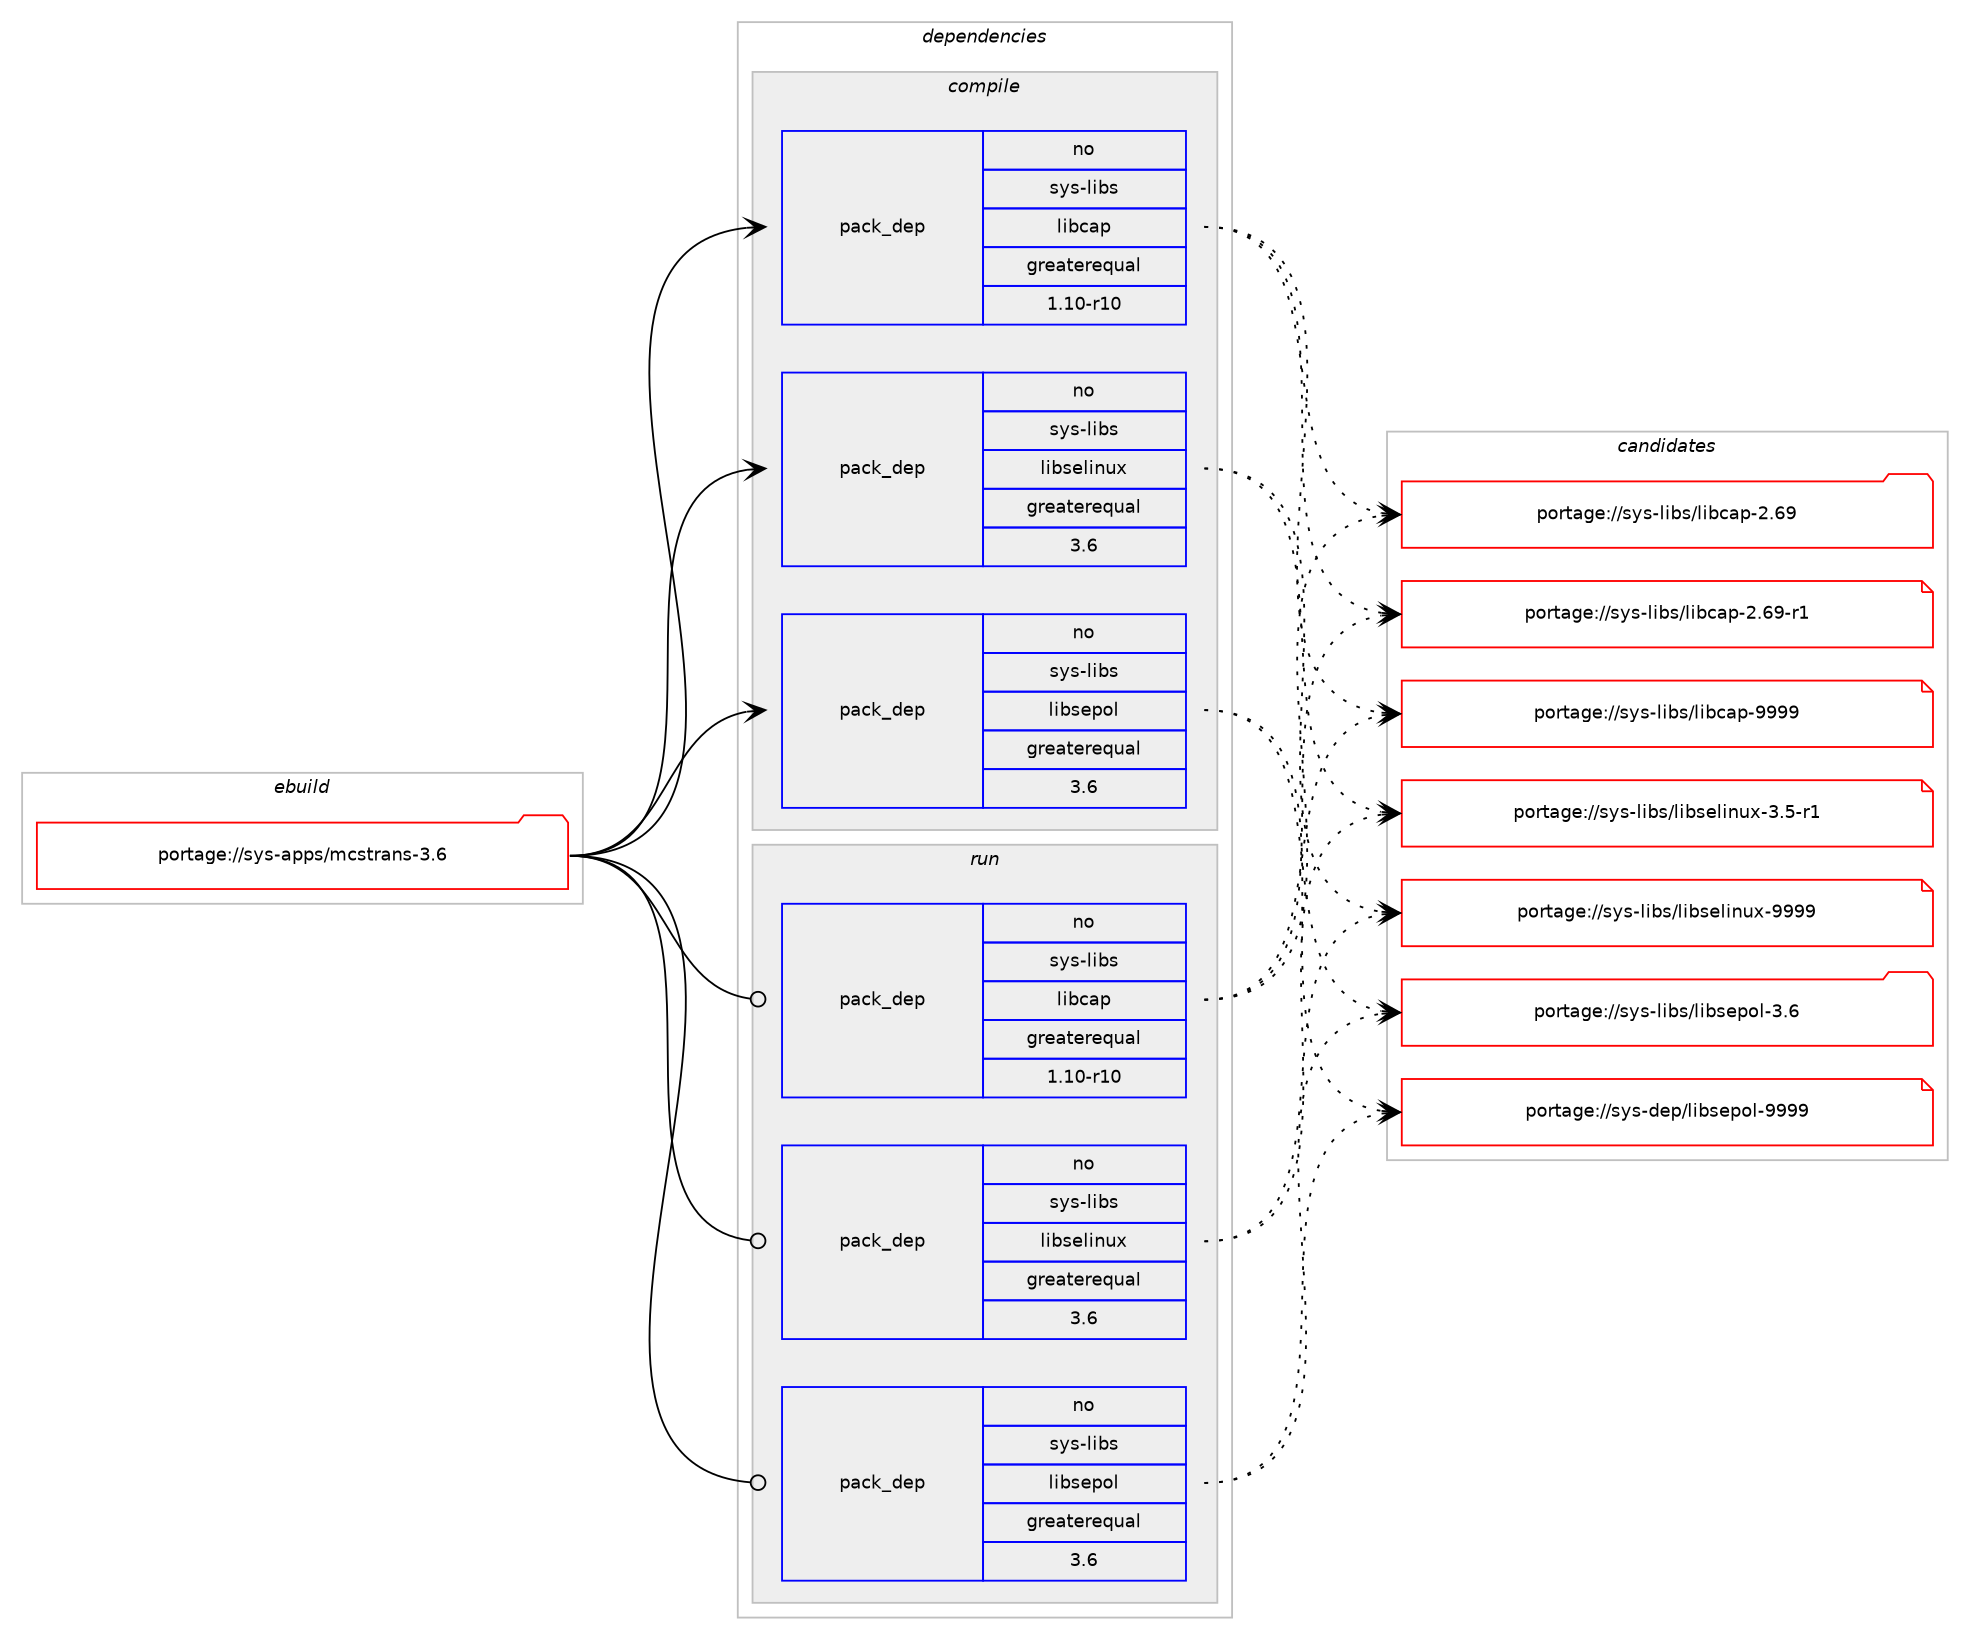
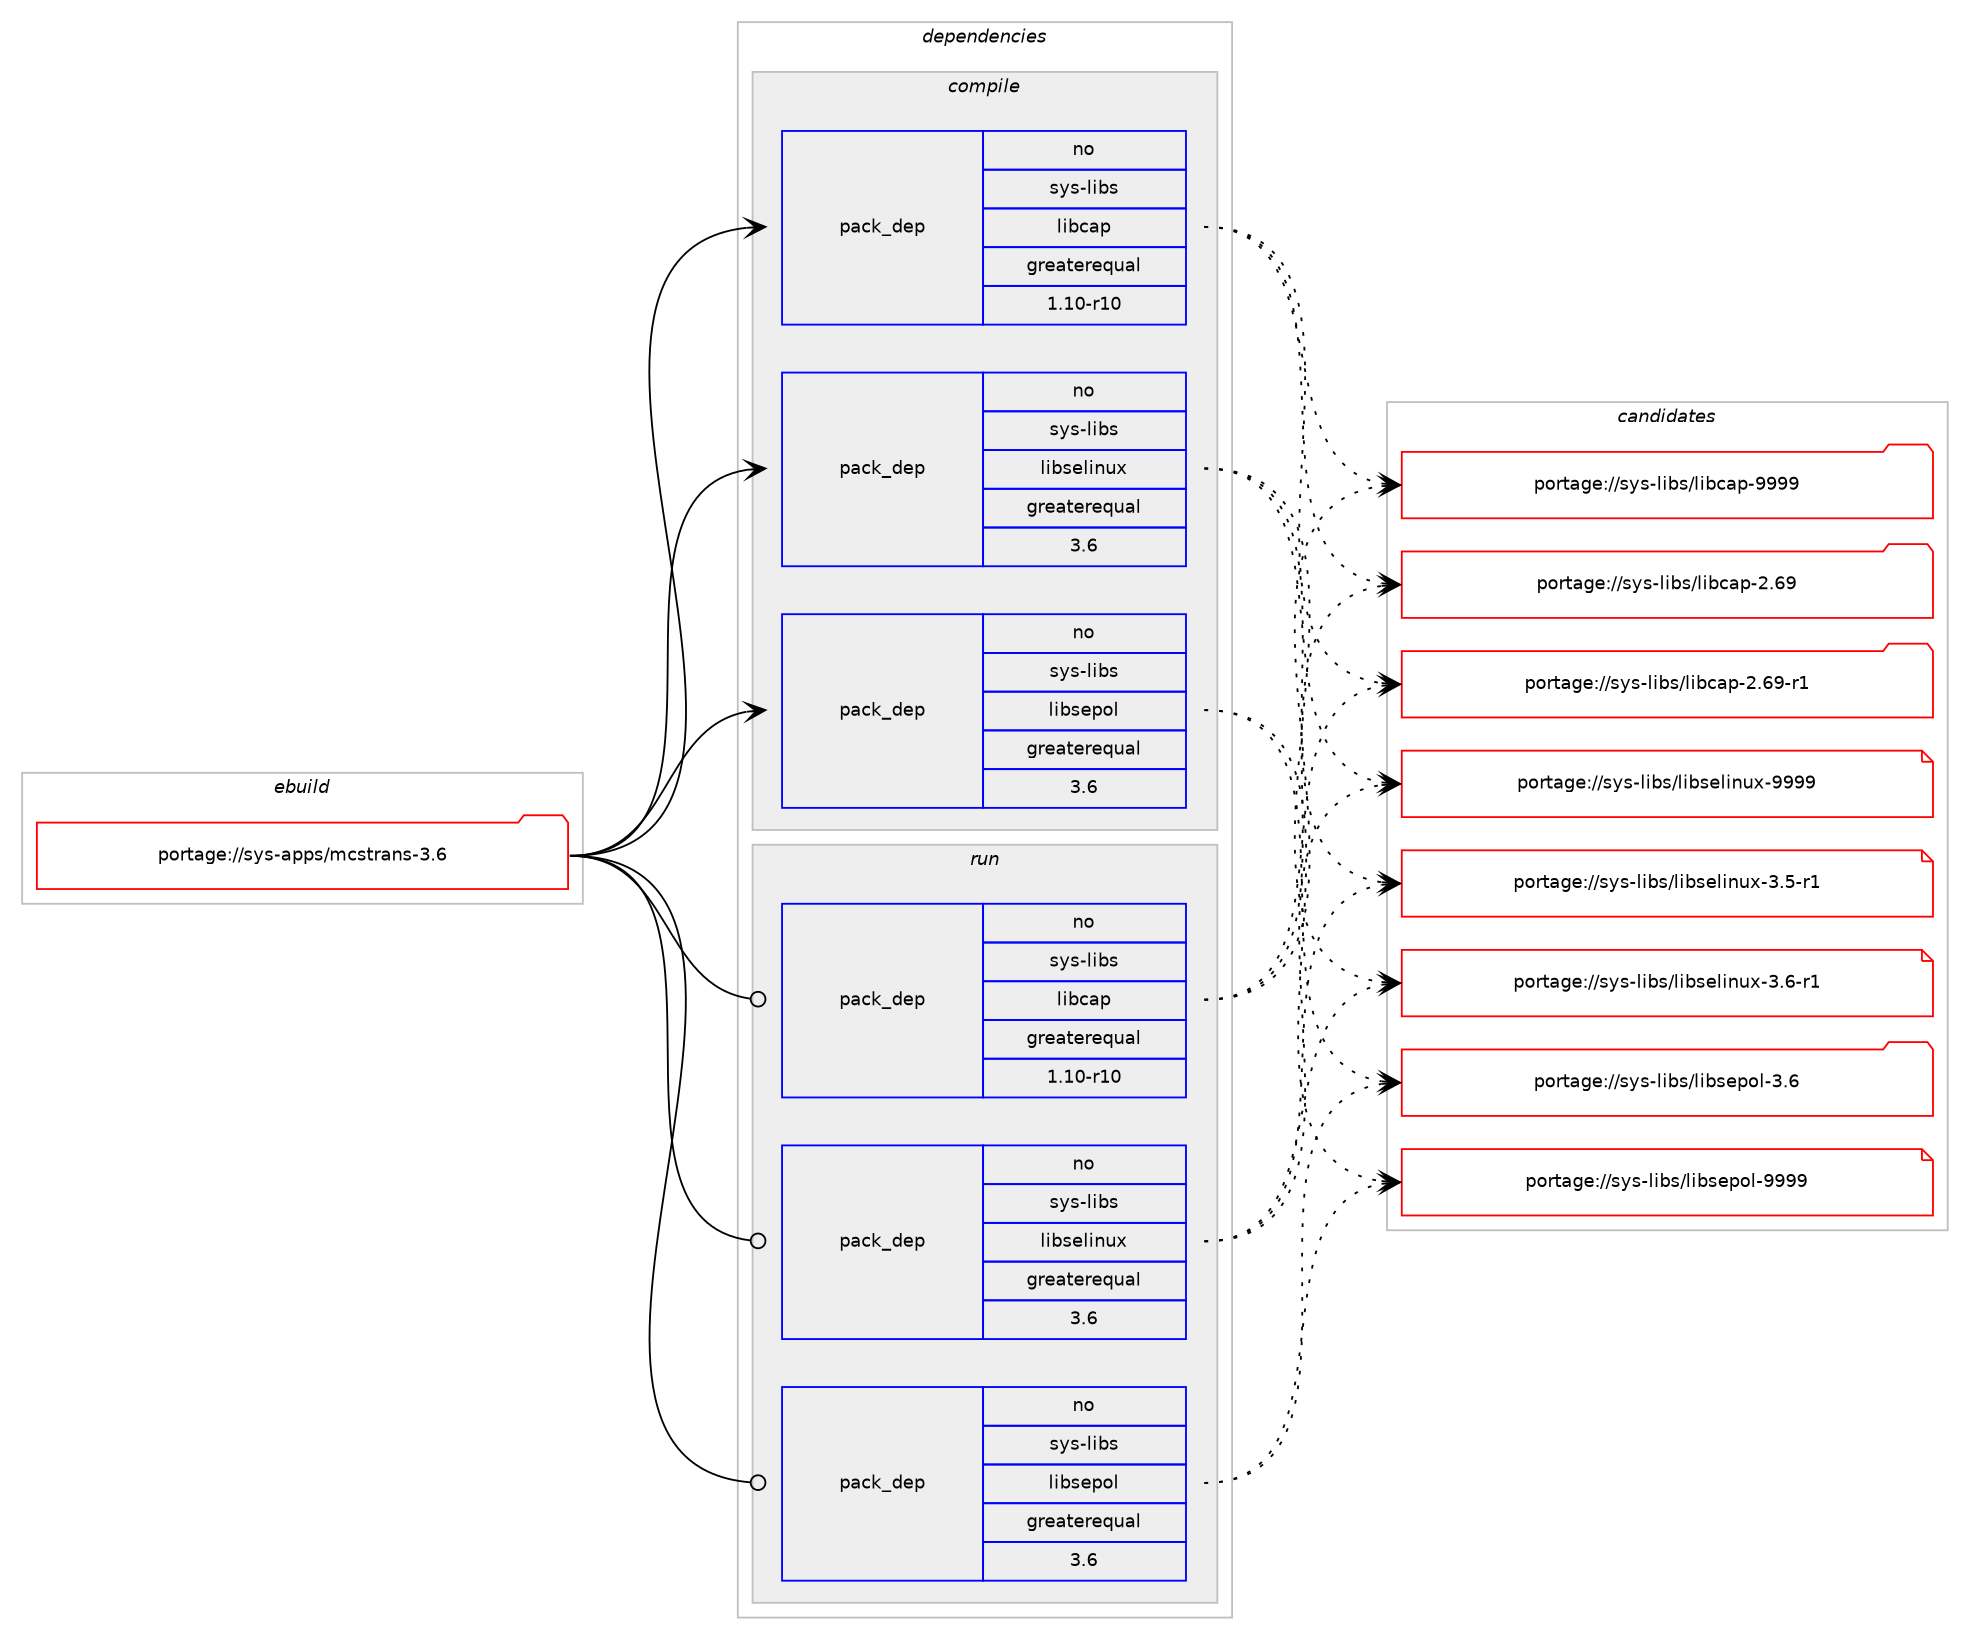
node "portage://sys-libs/libcap-2.69-r1": shape note -> folder
node "portage://sys-libs/libcap-9999": shape note -> folder
node "portage://sys-libs/libselinux-3.6-r1": added
node "portage://sys-dep/libsepol-9999": label "portage://sys-dep/libsepol-9999" -> "portage://sys-libs/libsepol-9999"
